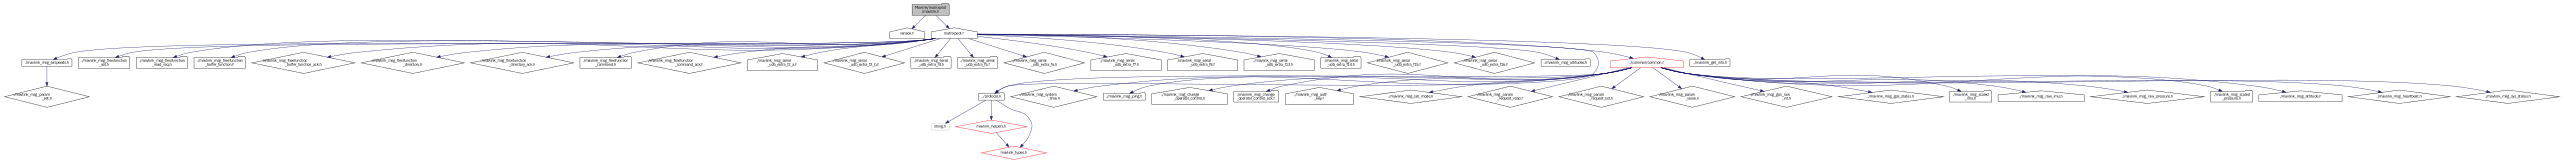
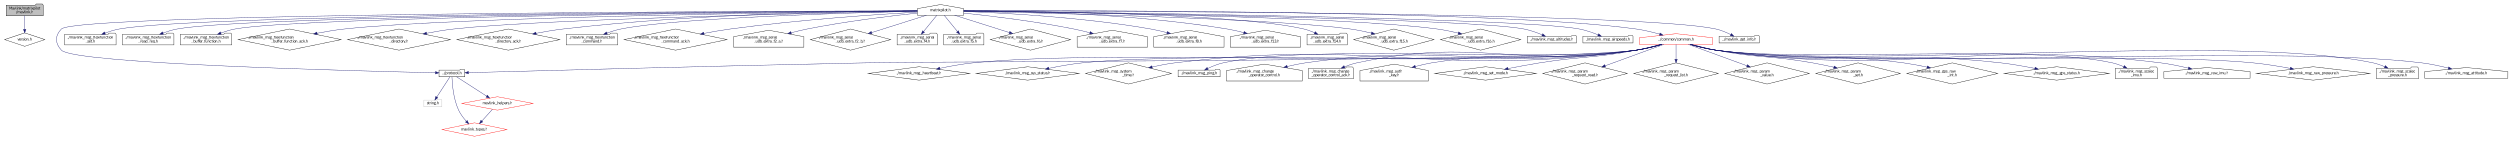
edge "Mavlink/matrixpilot /mavlink.h" -> "matrixpilot.h": removed
node "version.h": shape house -> diamond
edge "./mavlink_msg_airspeeds.h" -> "./mavlink_msg_param _set.h": now "../common/common.h" -> "./mavlink_msg_param _set.h"
